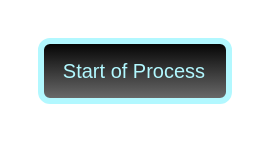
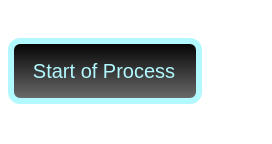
node "Start of Process": moved (135, 71) -> (105, 71)
